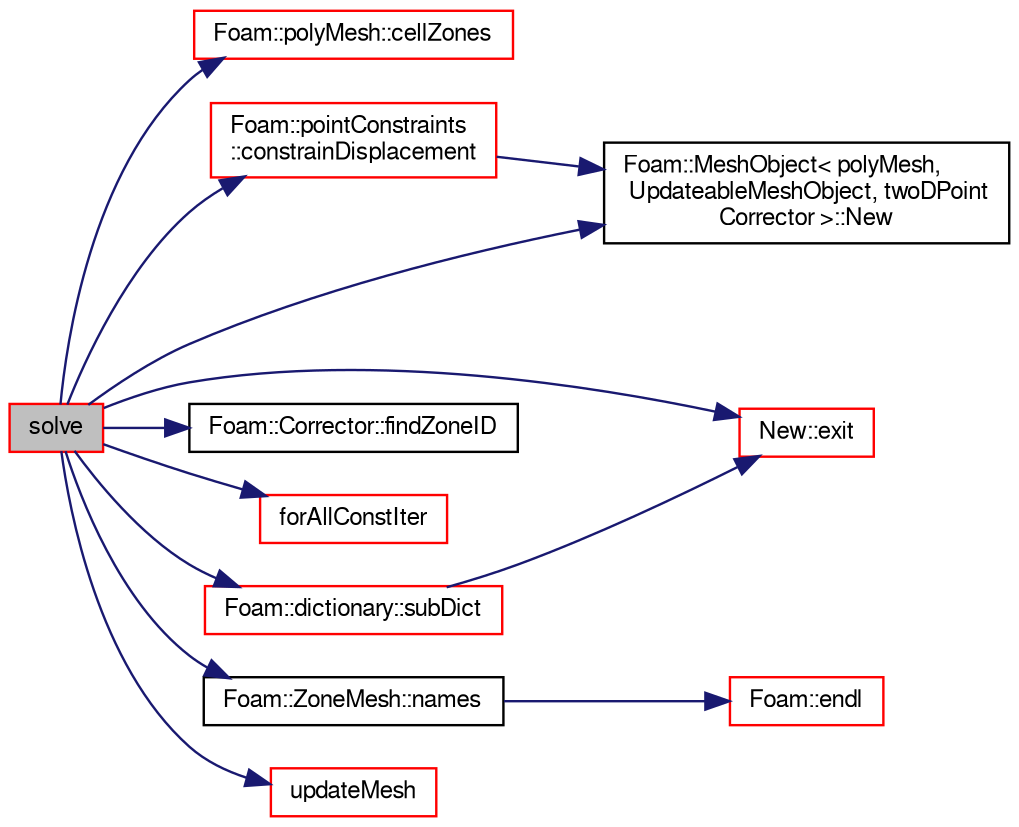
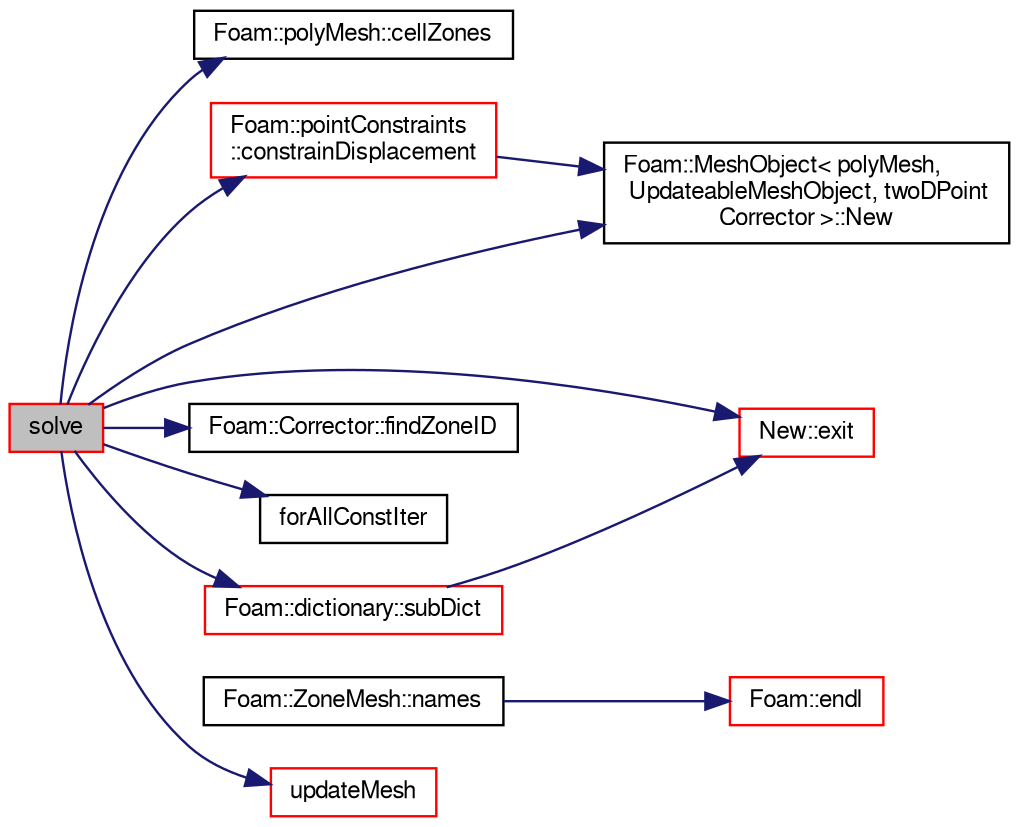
node "Foam::polyMesh::cellZones": color red -> black
node "forAllConstIter": color red -> black
edge "solve" -> "Foam::ZoneMesh::names": removed
